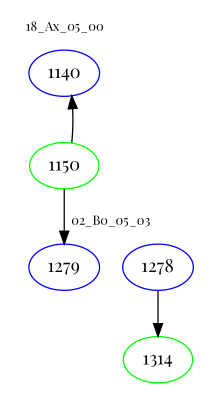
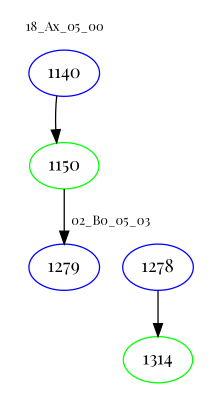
edge "1150" -> "1140": reversed
